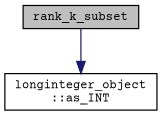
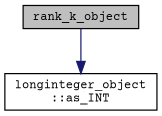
node "rank_k_subset": label "rank_k_subset" -> "rank_k_object"
